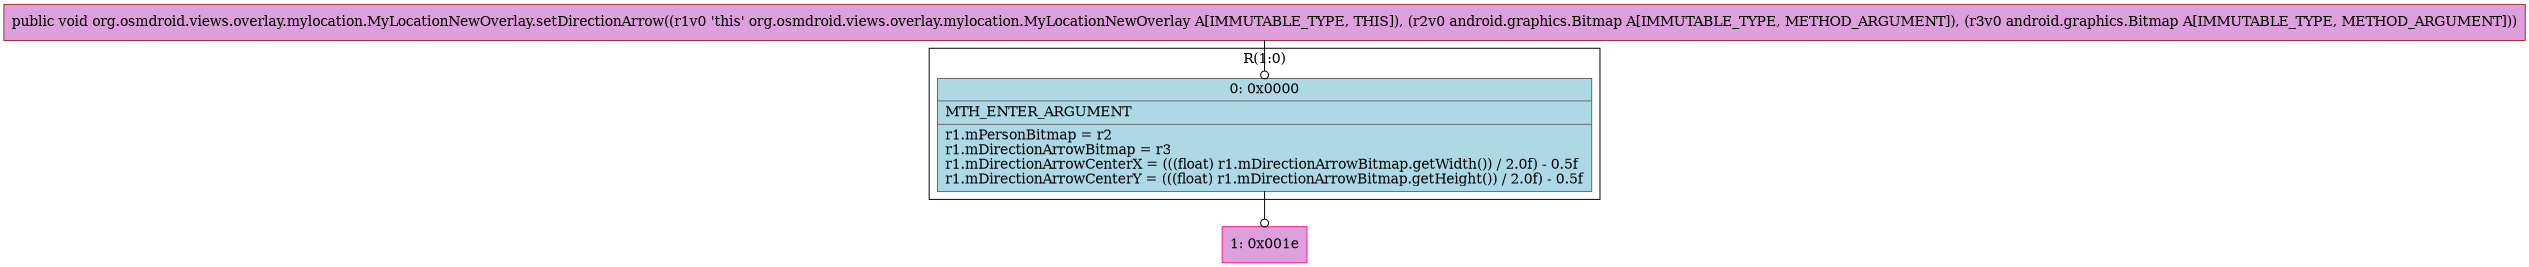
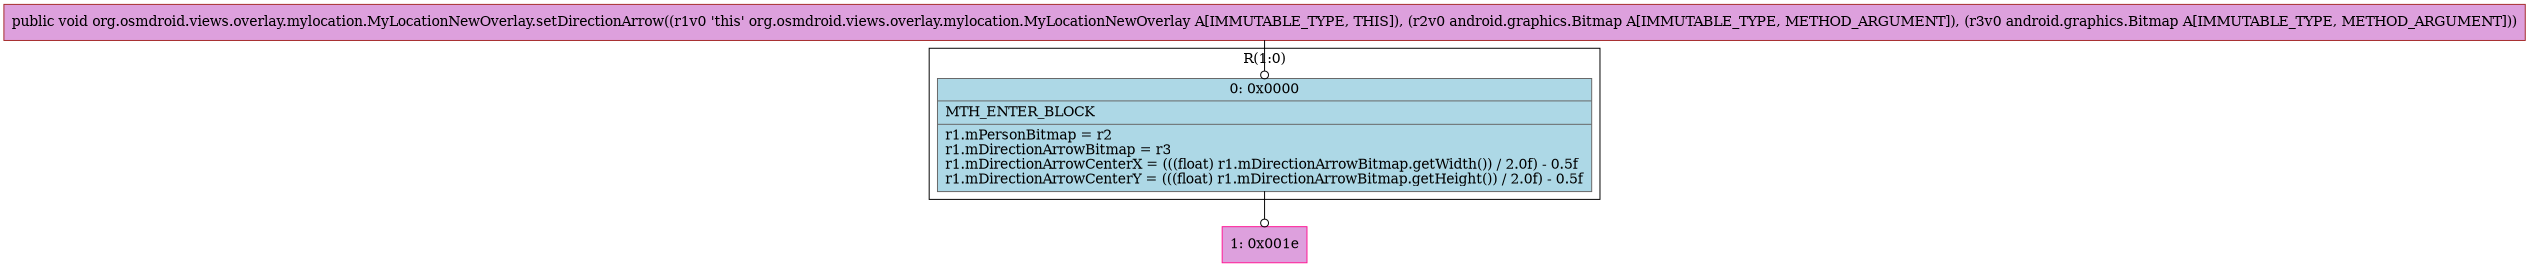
node "0: 0x0000": text "MTH_ENTER_ARGUMENT" -> "MTH_ENTER_BLOCK"
